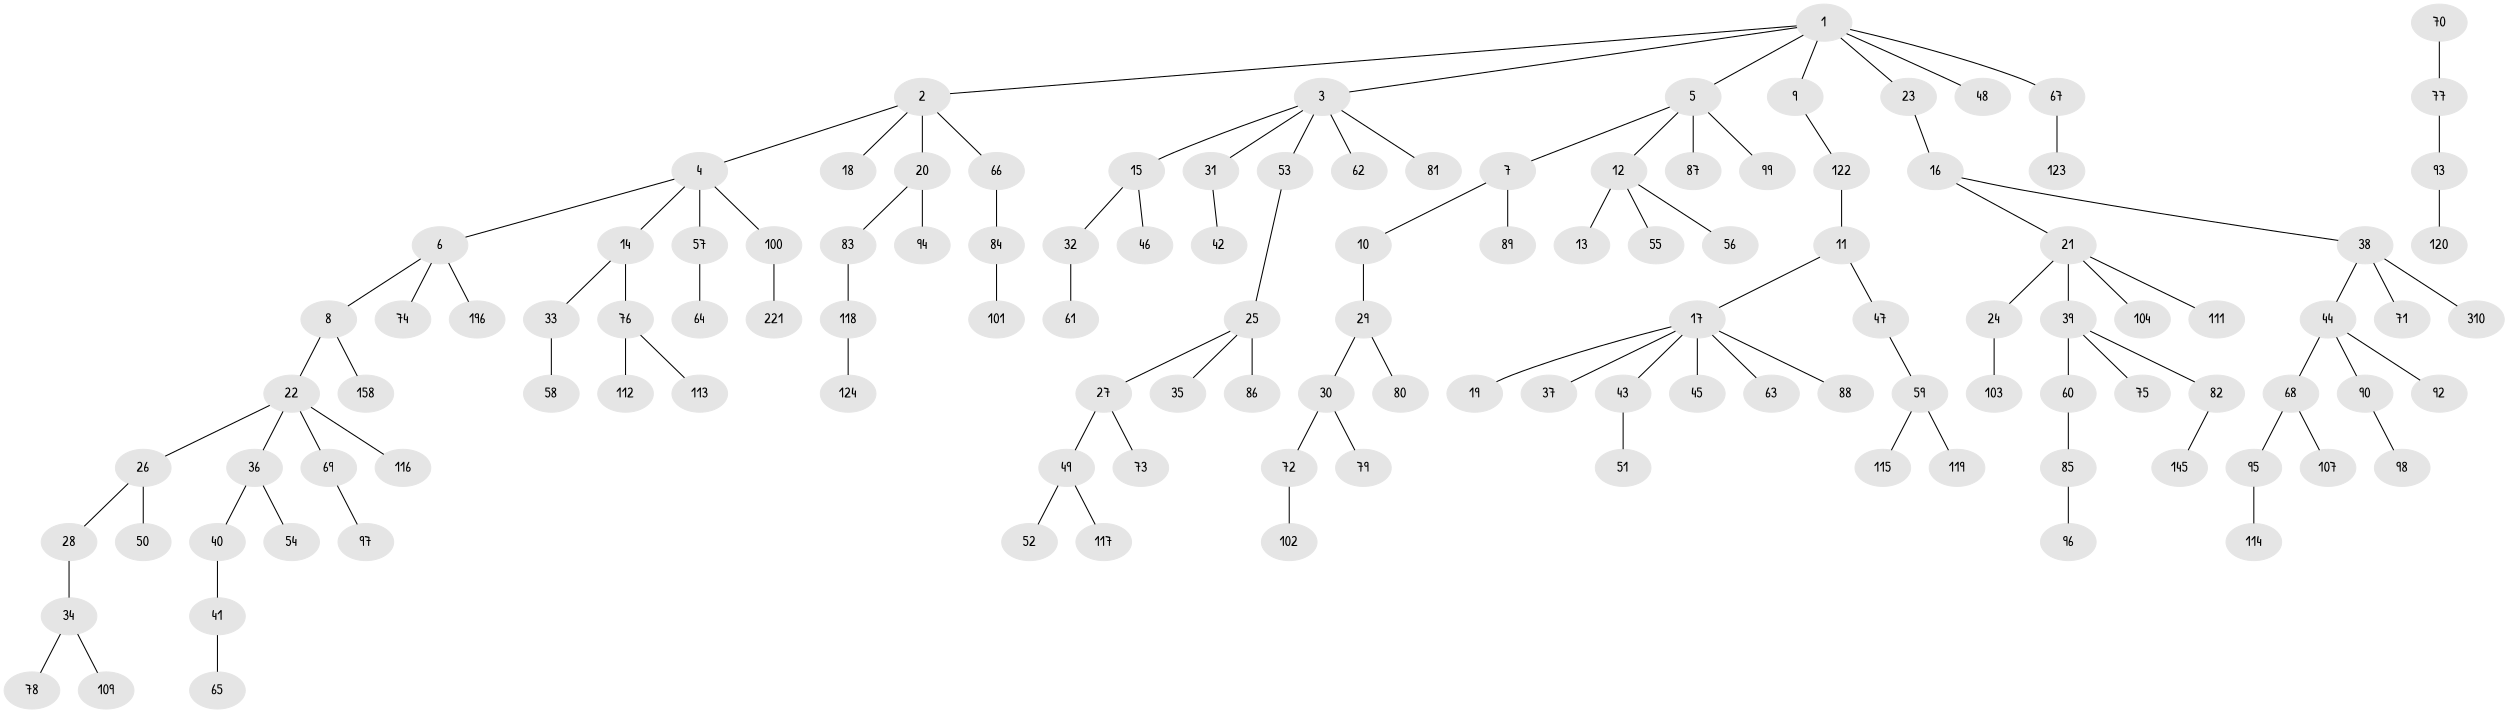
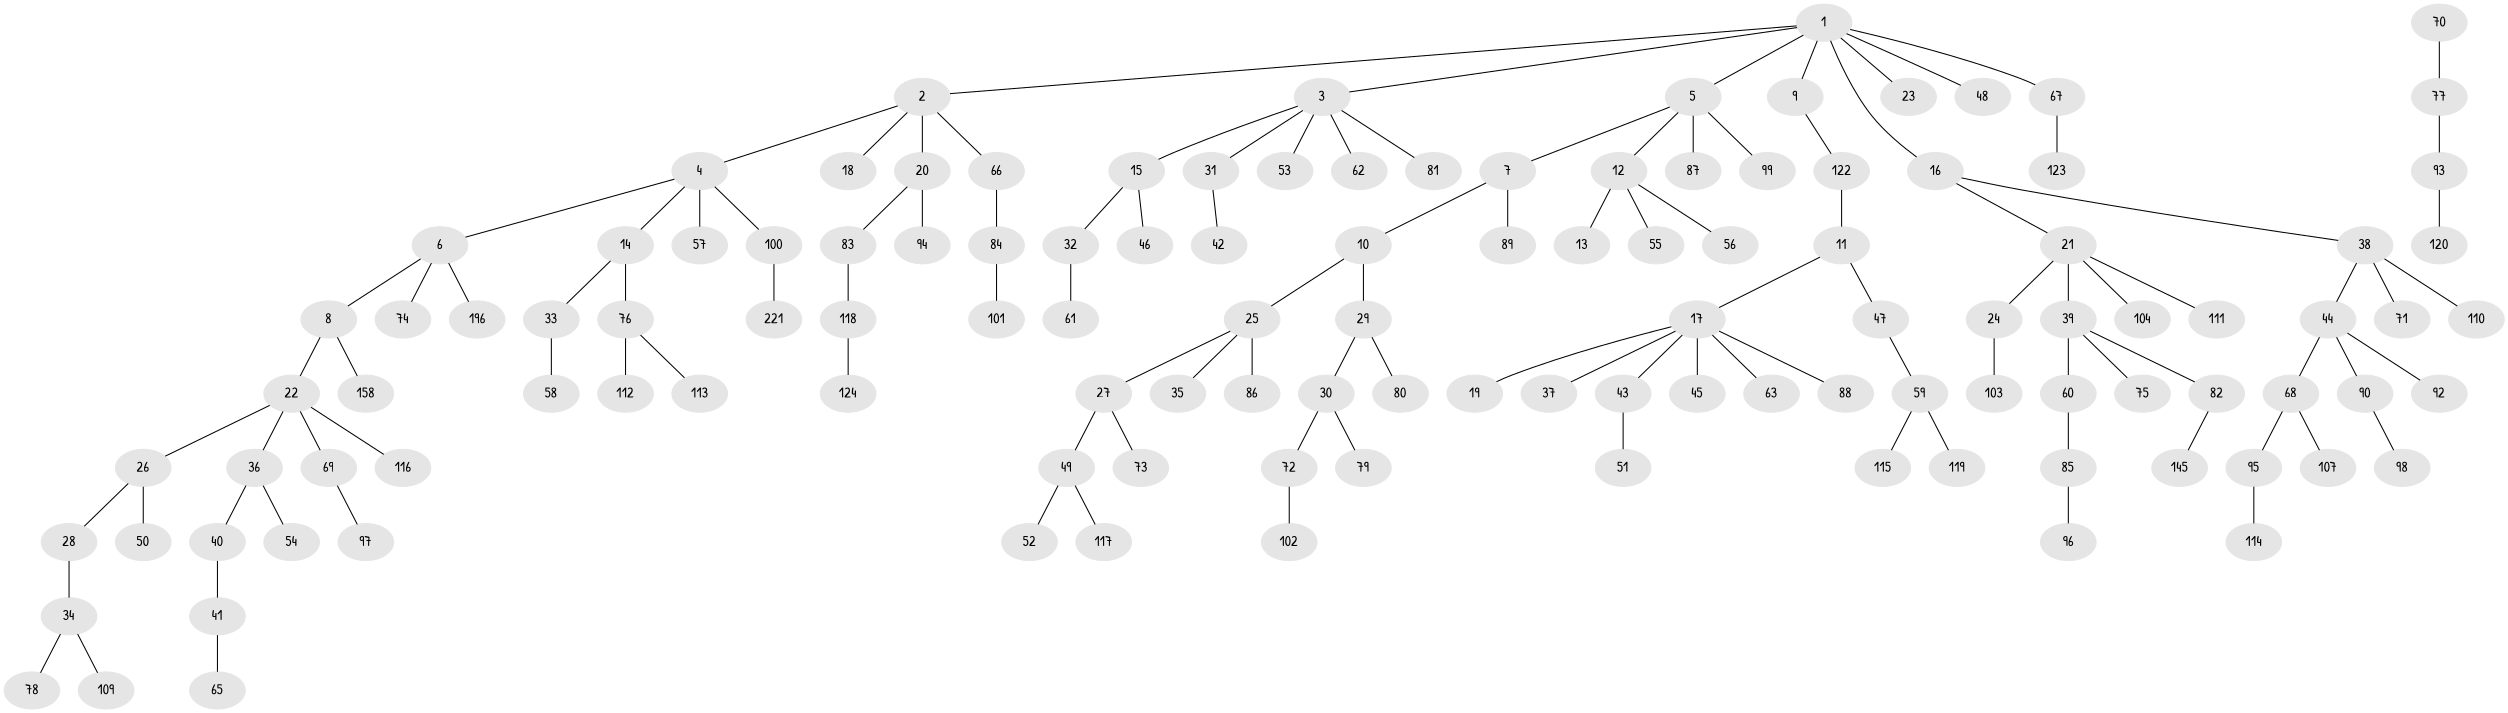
edge "23" -- "16": now "1" -- "16"
edge "53" -- "25": now "10" -- "25"
node "64": removed
node "310": label "310" -> "110"
